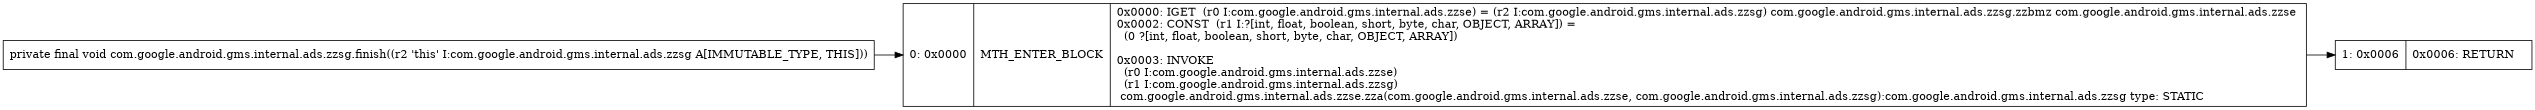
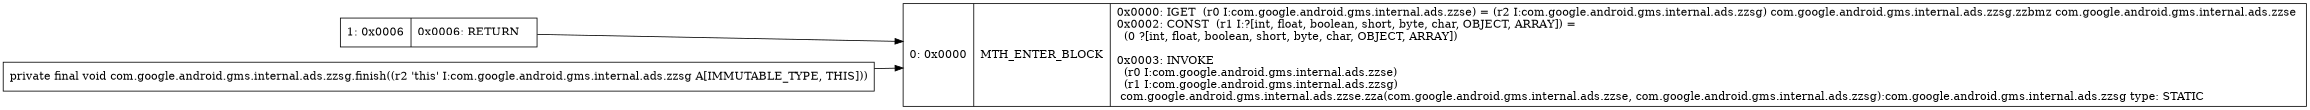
edge "0: 0x0000" -> "1: 0x0006": reversed
